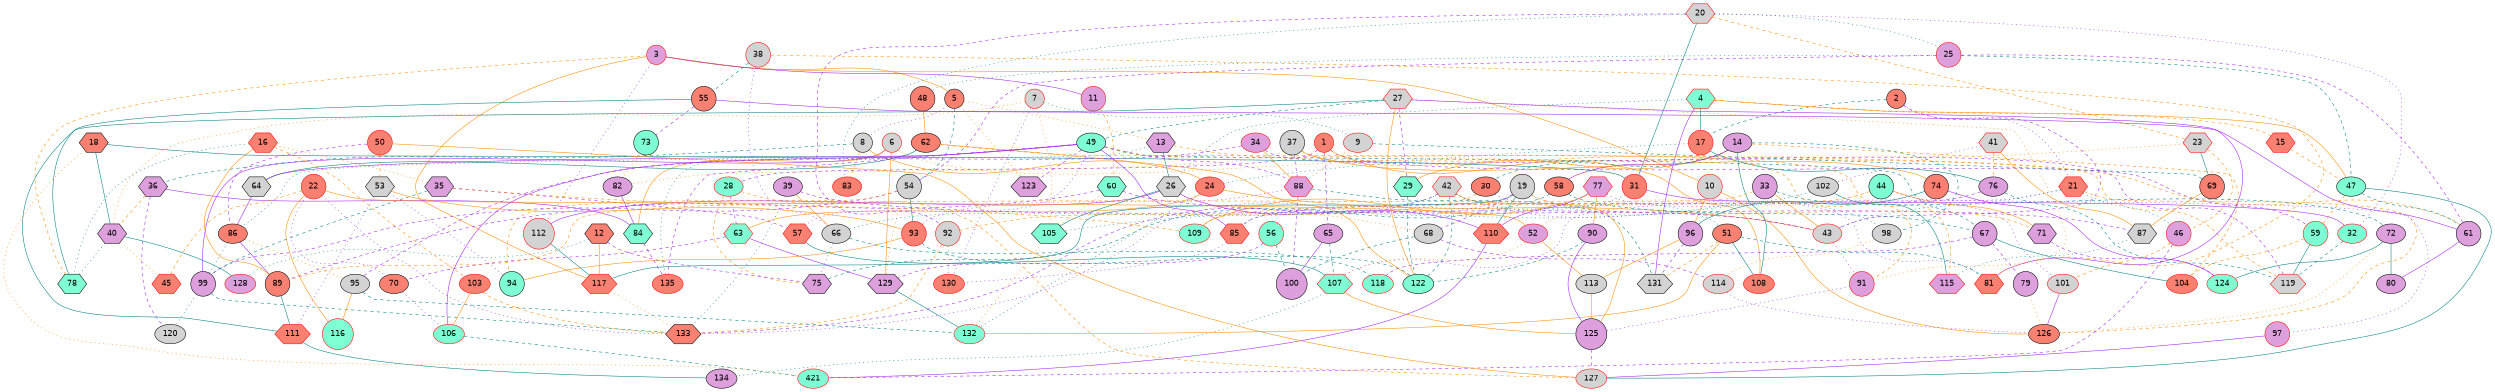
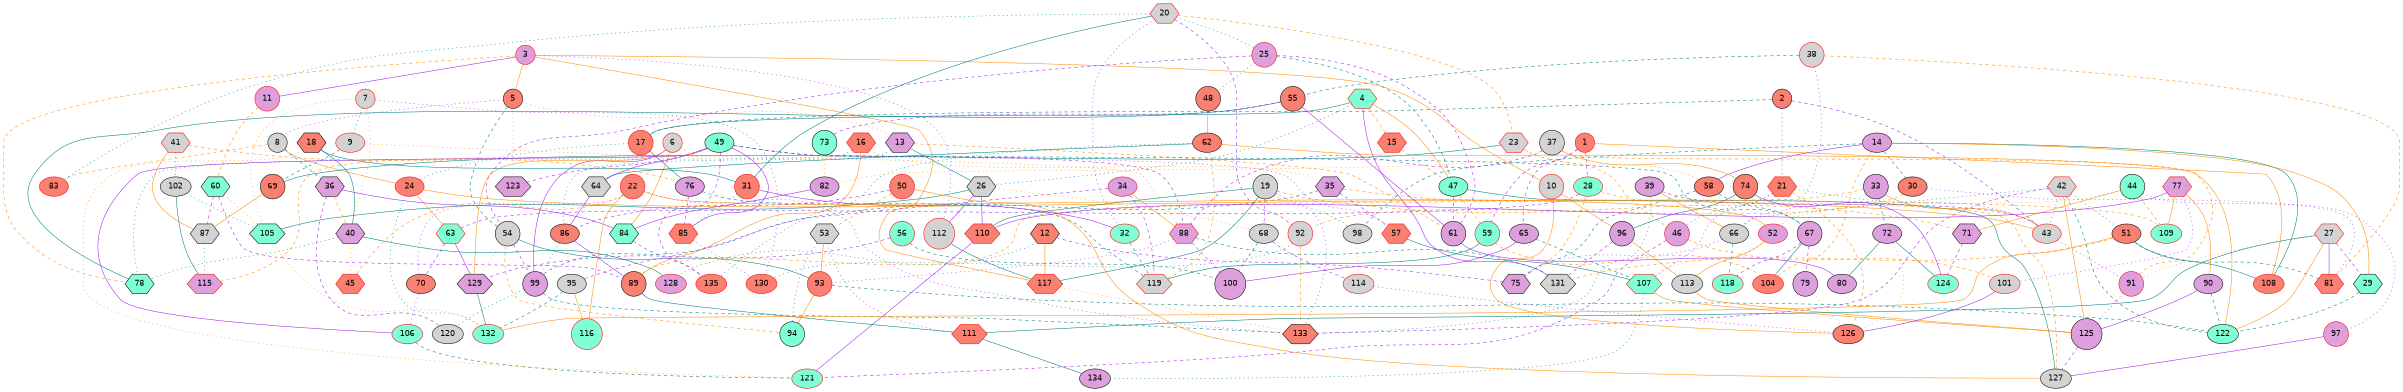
edge "27" -- "49": removed
node "103": removed
node "421": label "421" -> "121"
node "127": color red -> black
